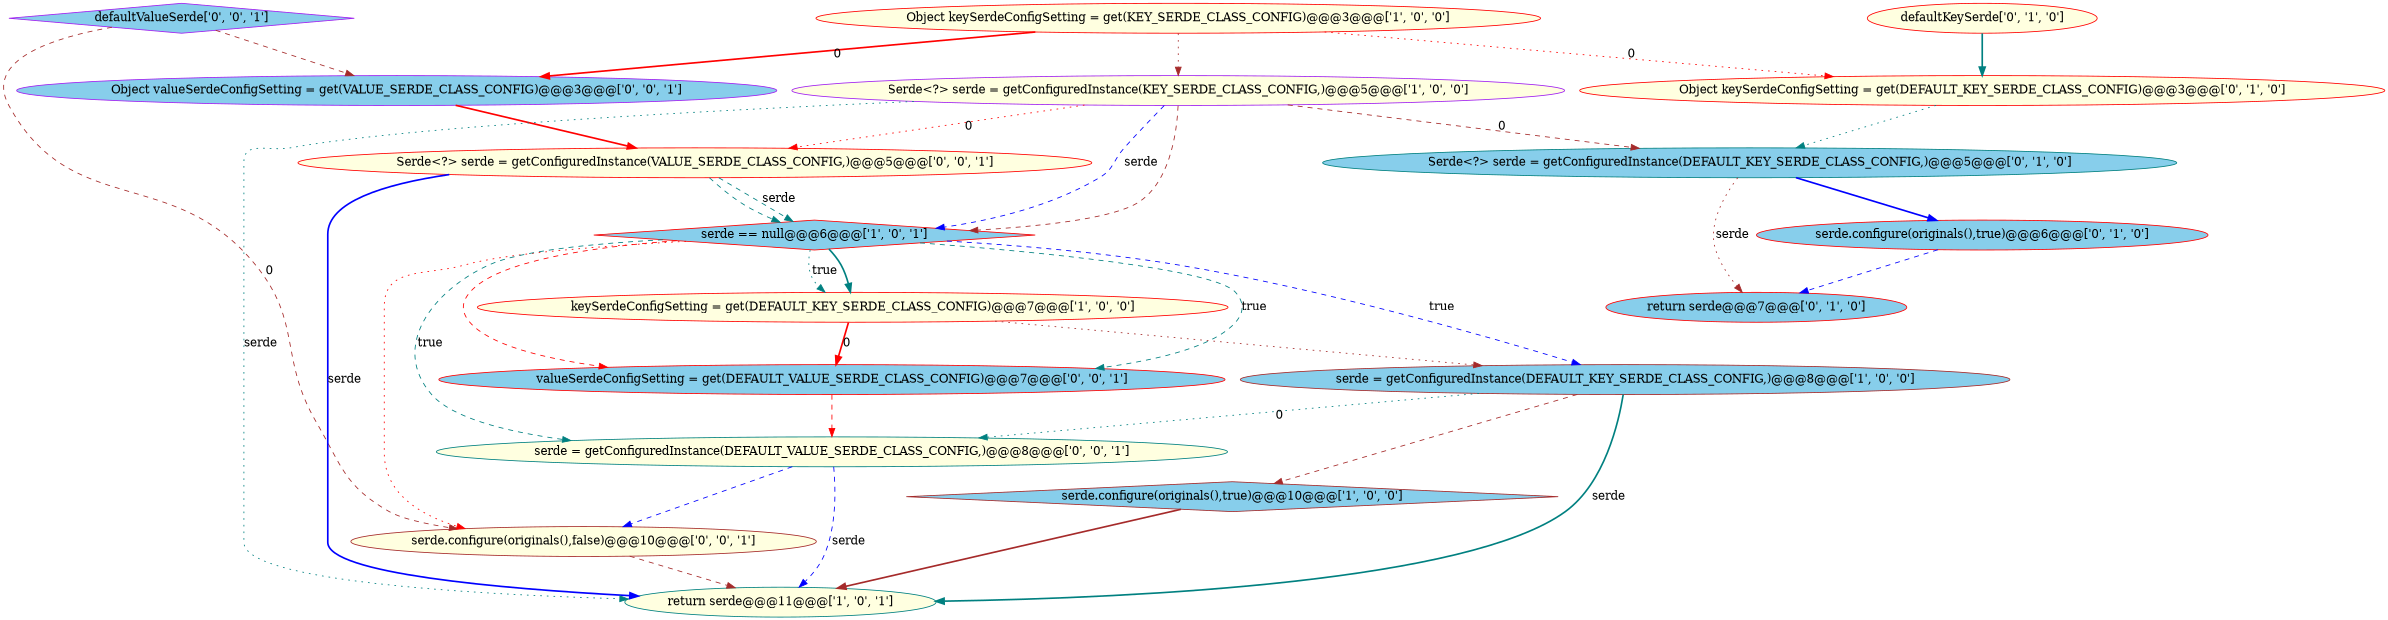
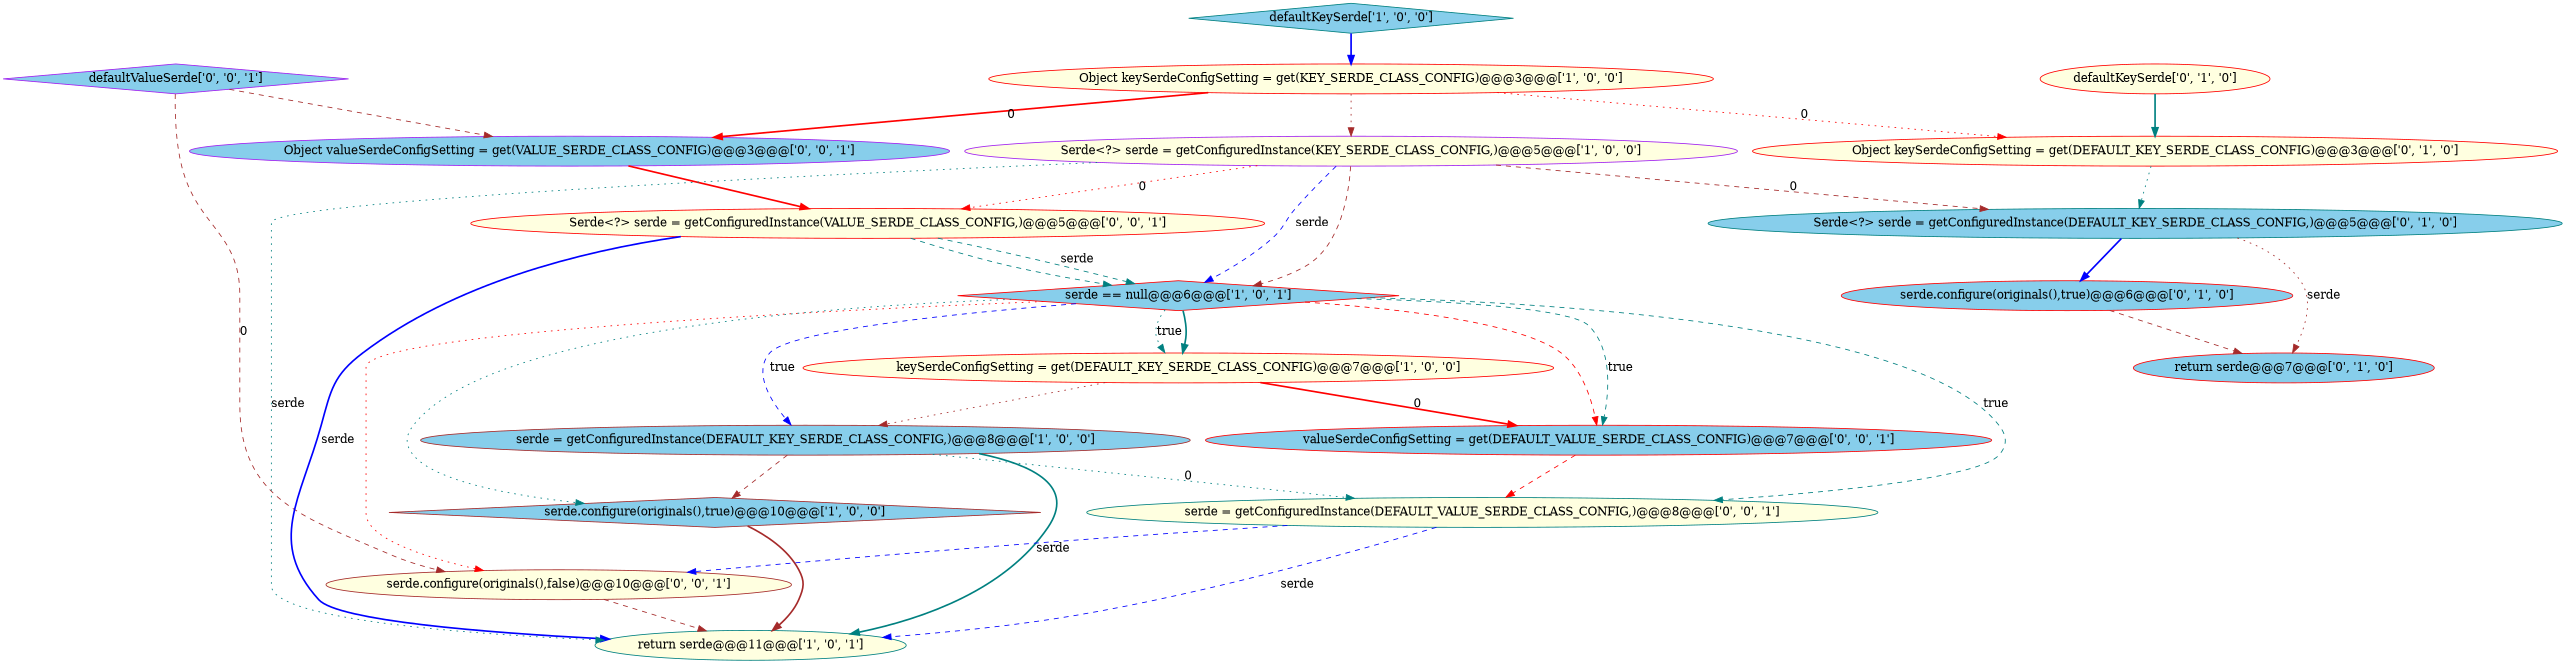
node "defaultKeySerde['1', '0', '0']": added
edge "serde.configure(originals(),true)@@@6@@@['0', '1', '0']" -> "return serde@@@7@@@['0', '1', '0']": color blue -> brown
edge "serde == null@@@6@@@['1', '0', '1']" -> "serde.configure(originals(),true)@@@10@@@['1', '0', '0']": added
